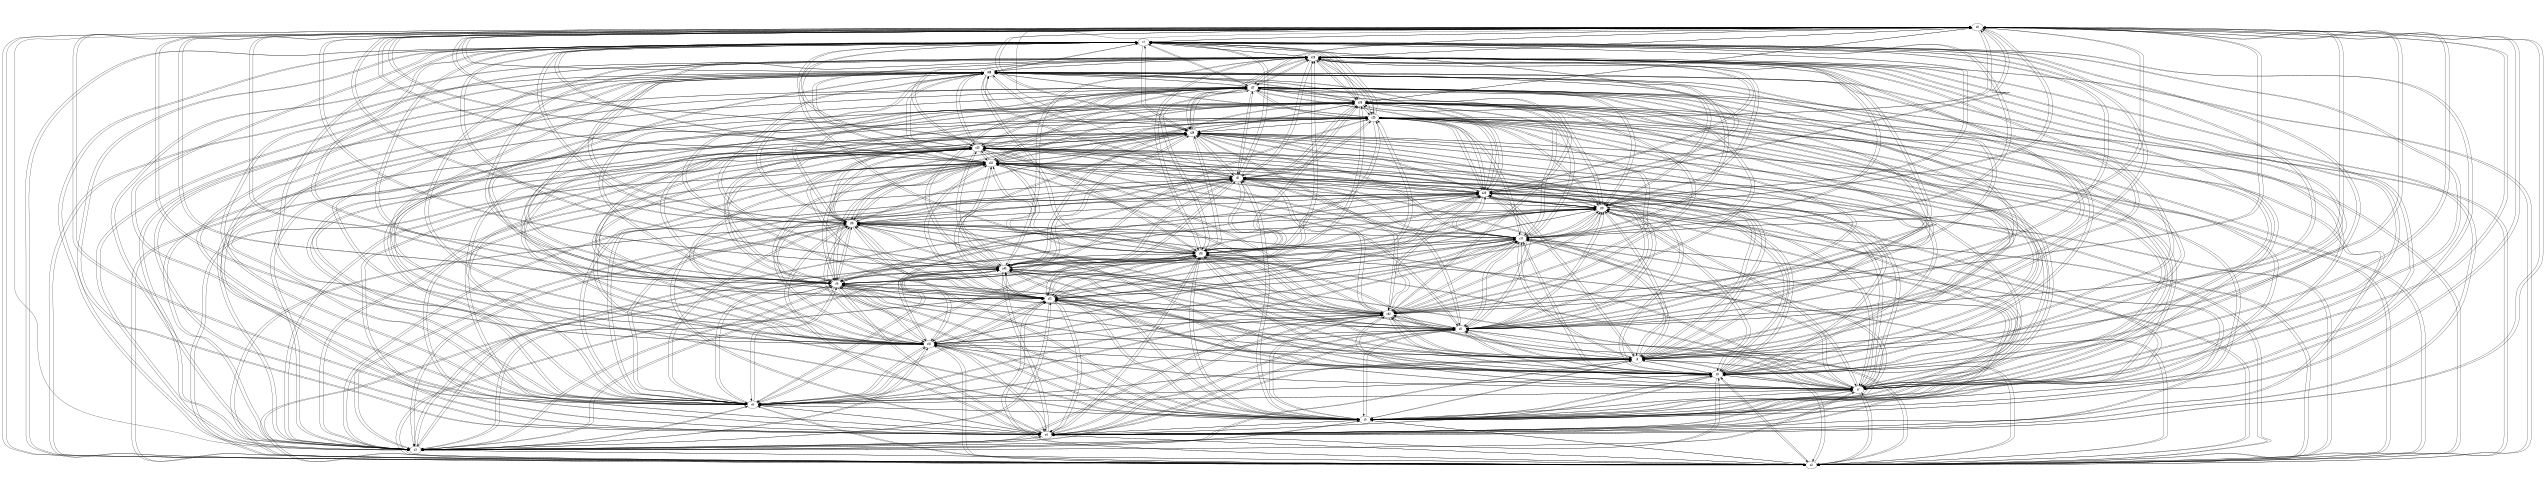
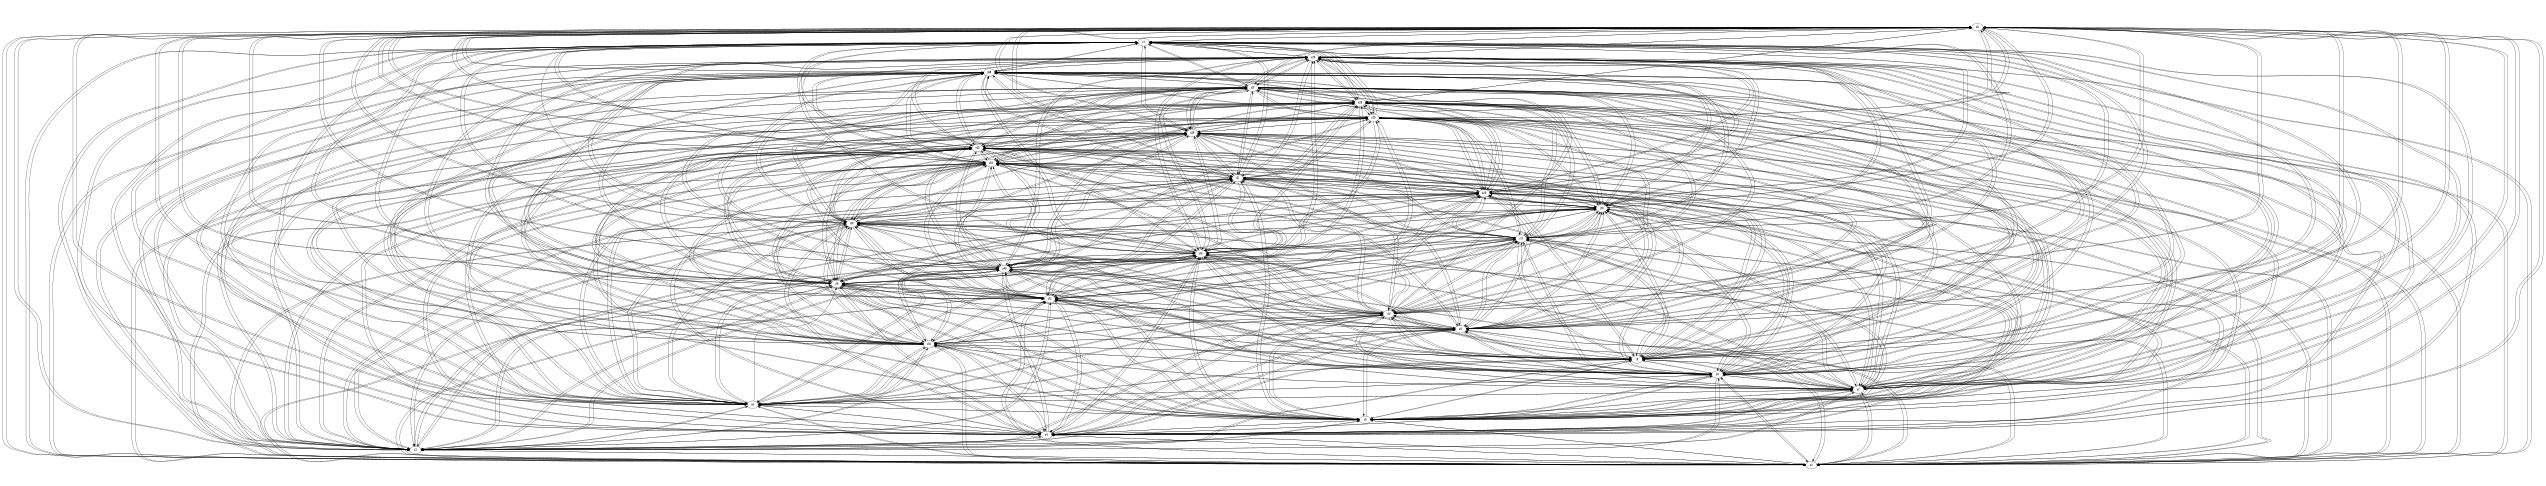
edge "c0" -> "c21": added
edge "c1" -> "c18": removed
edge "c3" -> "c0": added
edge "c25" -> "c23": added
node "c42": label "c42" -> "c12"
edge "c13" -> "c10": removed
edge "c14" -> "c6": removed
